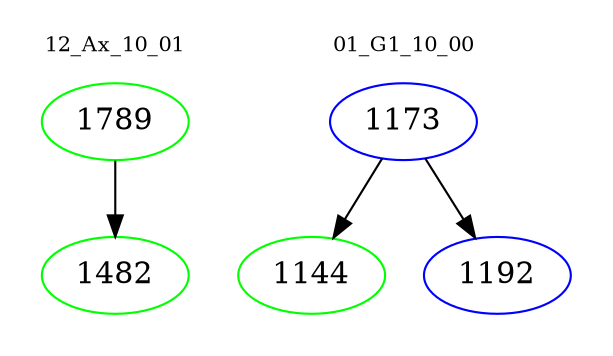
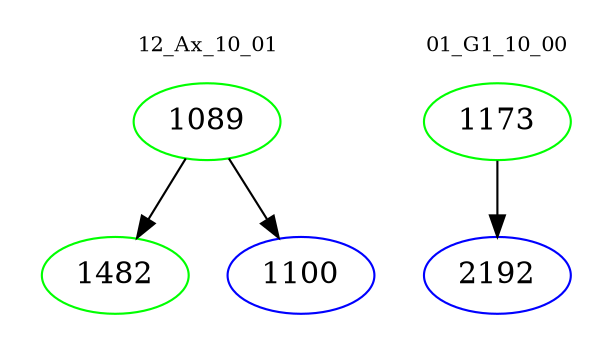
node "1789": label "1789" -> "1089"
node "1173": color blue -> green
node "1100": added
node "1144": removed
node "1192": label "1192" -> "2192"
